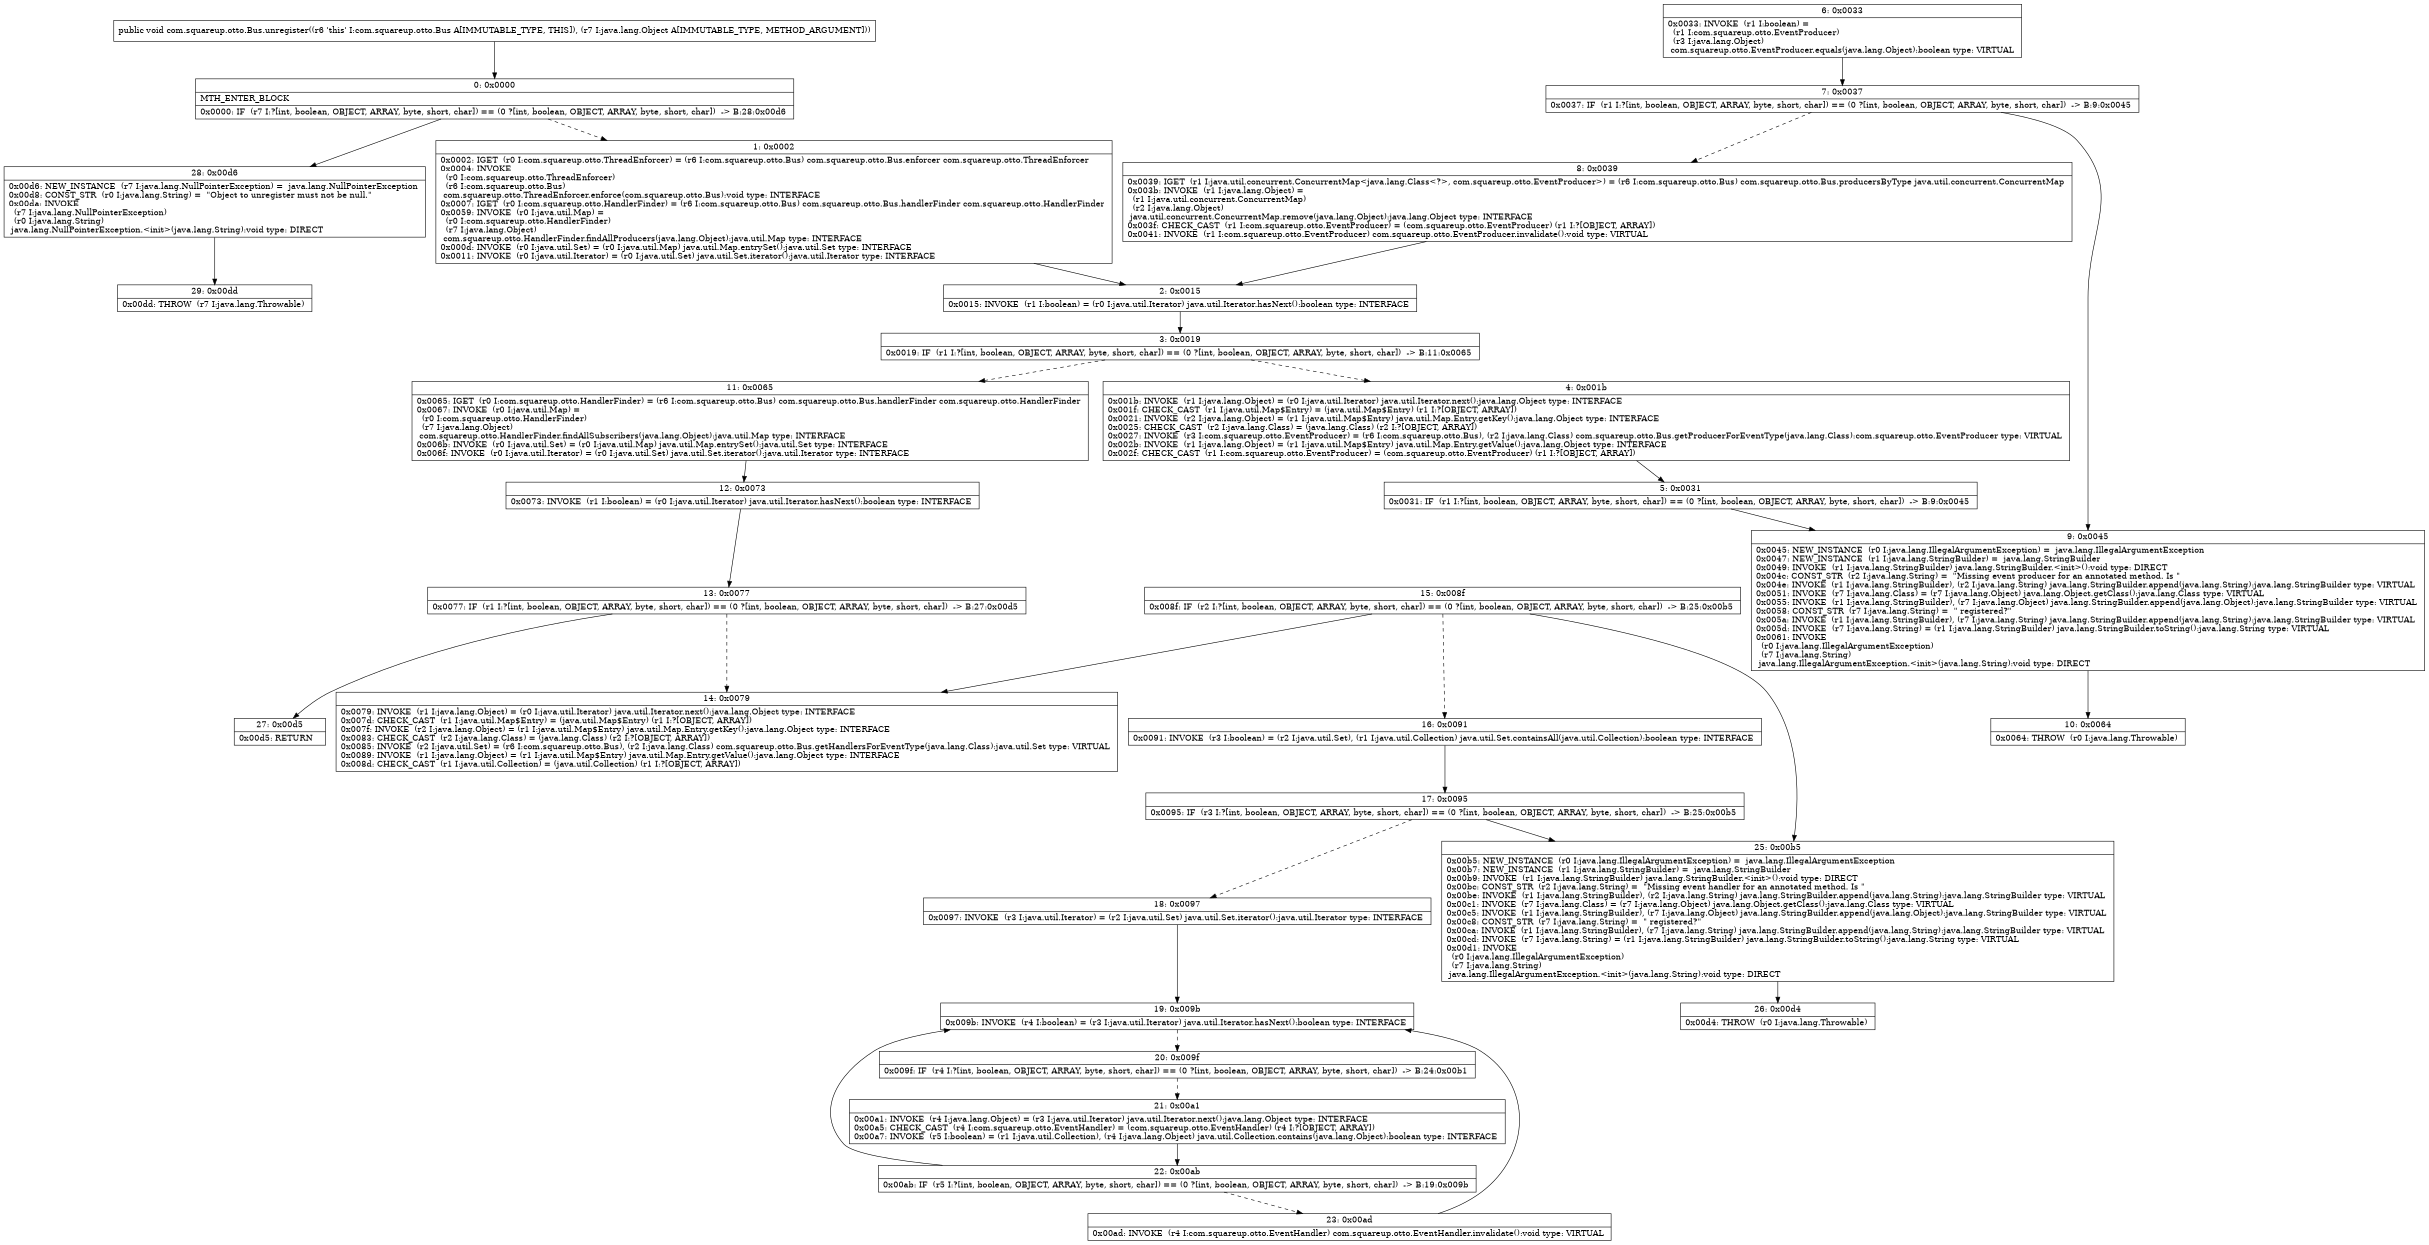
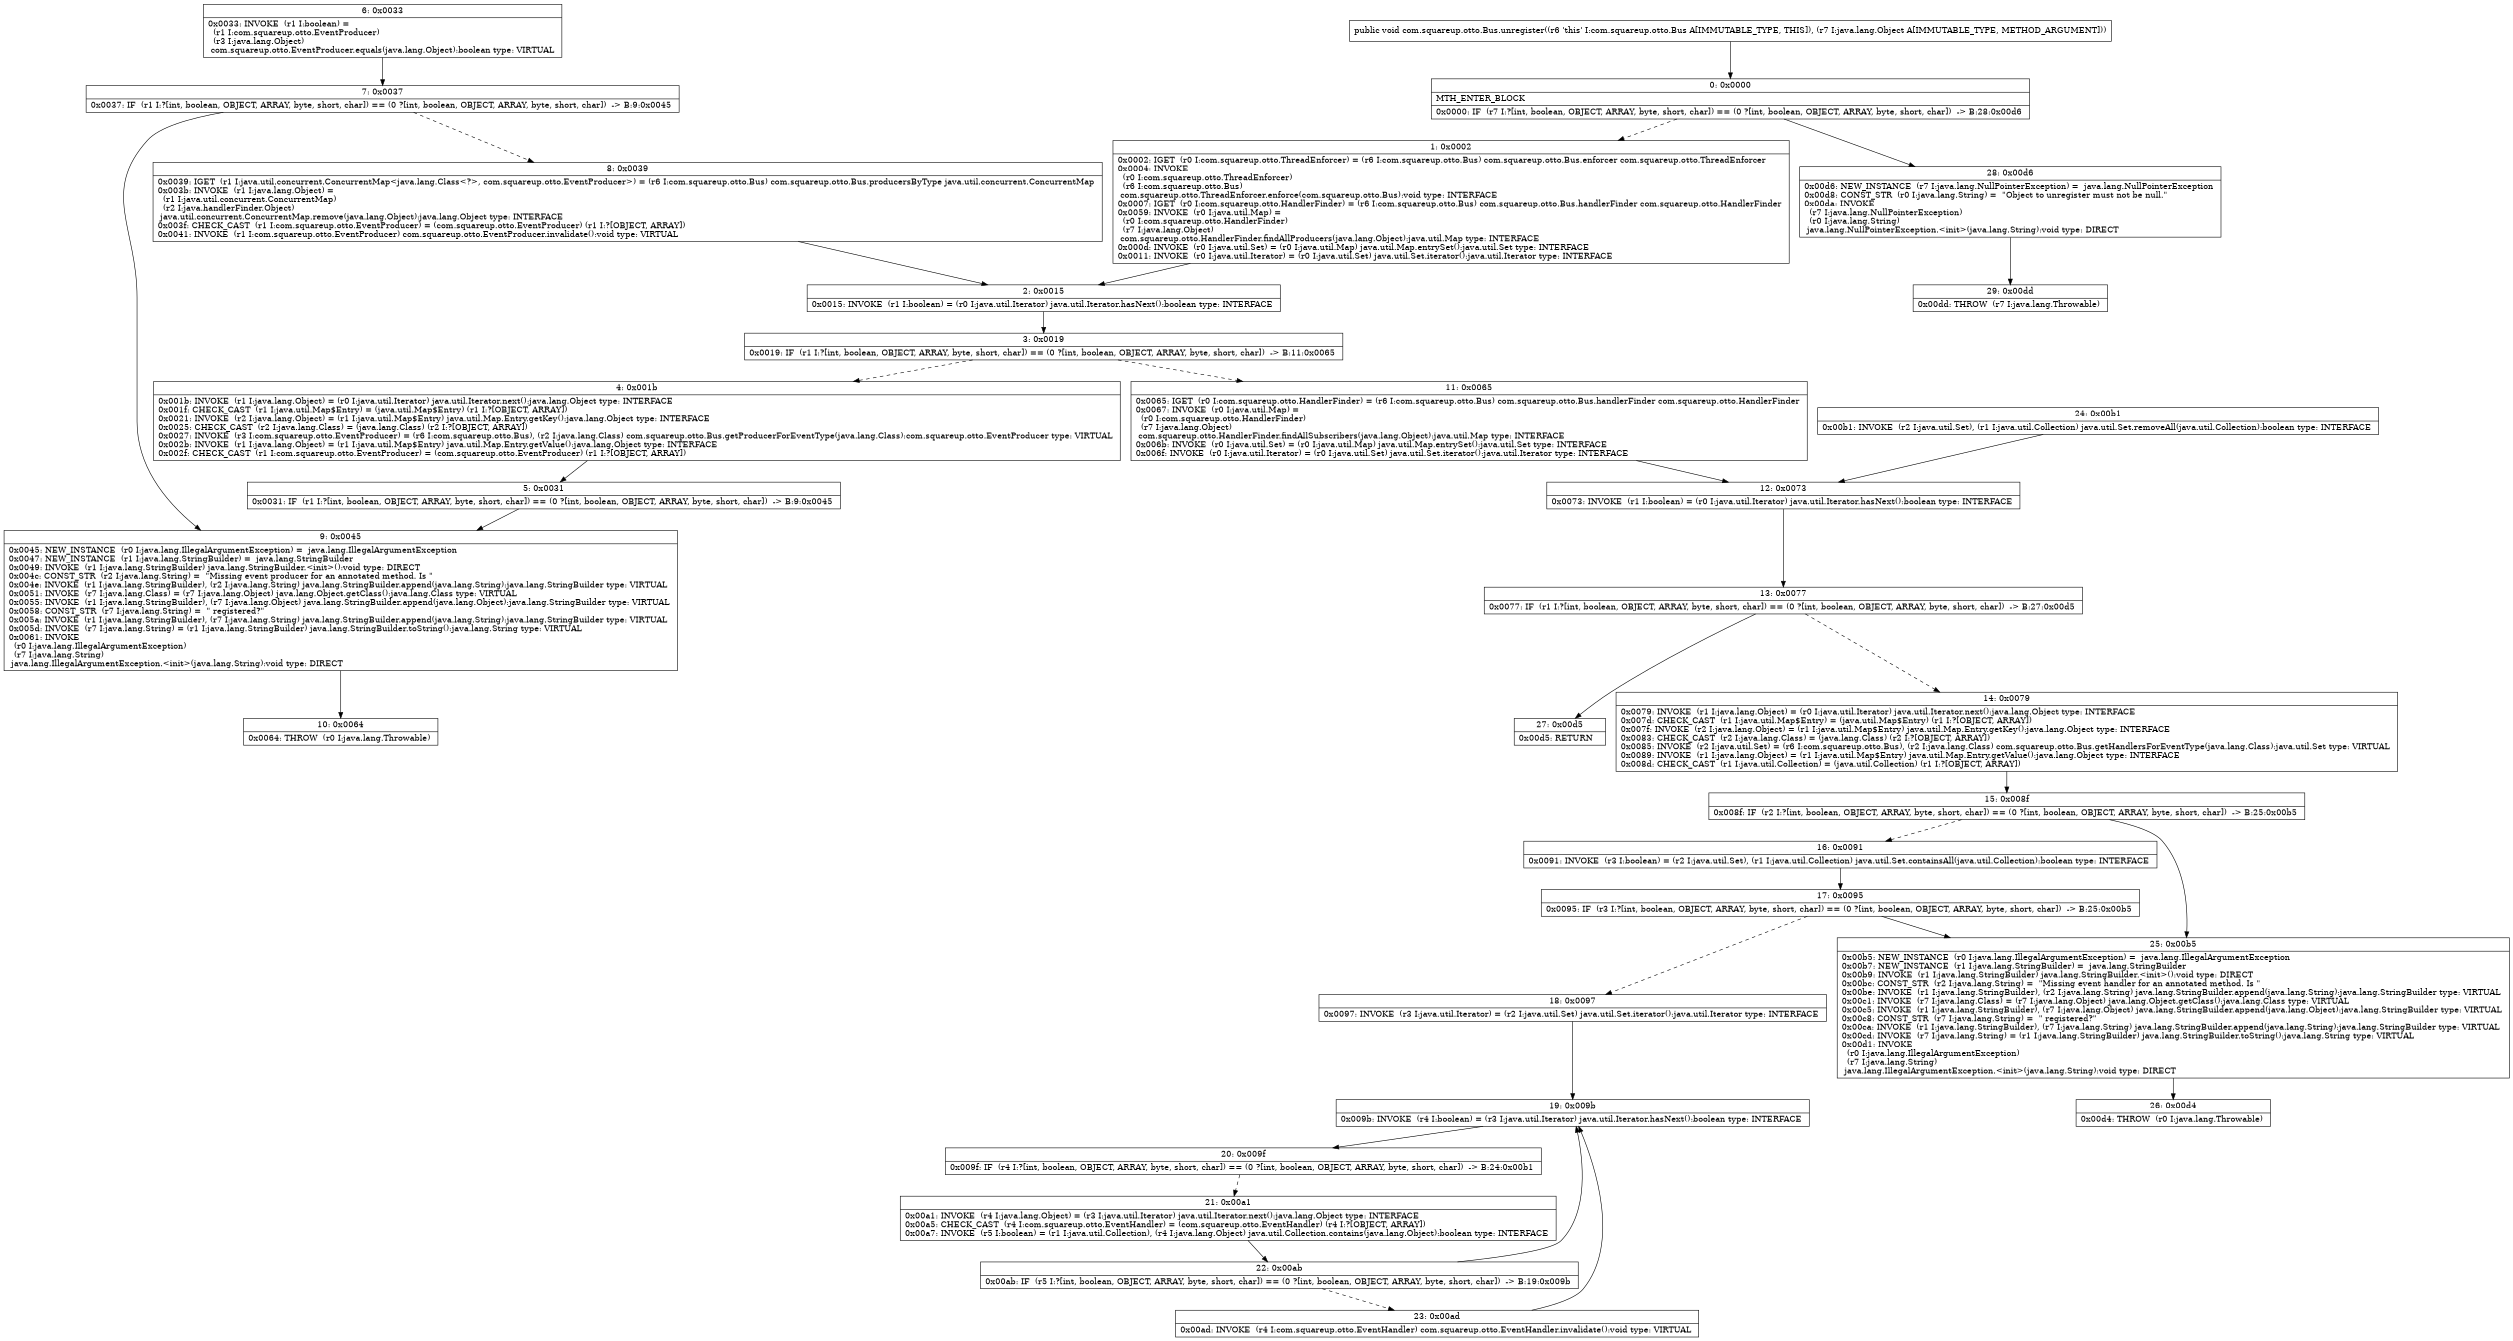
node "8: 0x0039": text "(r2 I:java.lang.Object)" -> "(r2 I:java.handlerFinder.Object)"
node "24: 0x00b1": added
edge "15: 0x008f" -> "14: 0x0079": reversed
edge "19: 0x009b" -> "20: 0x009f": style dashed -> solid
